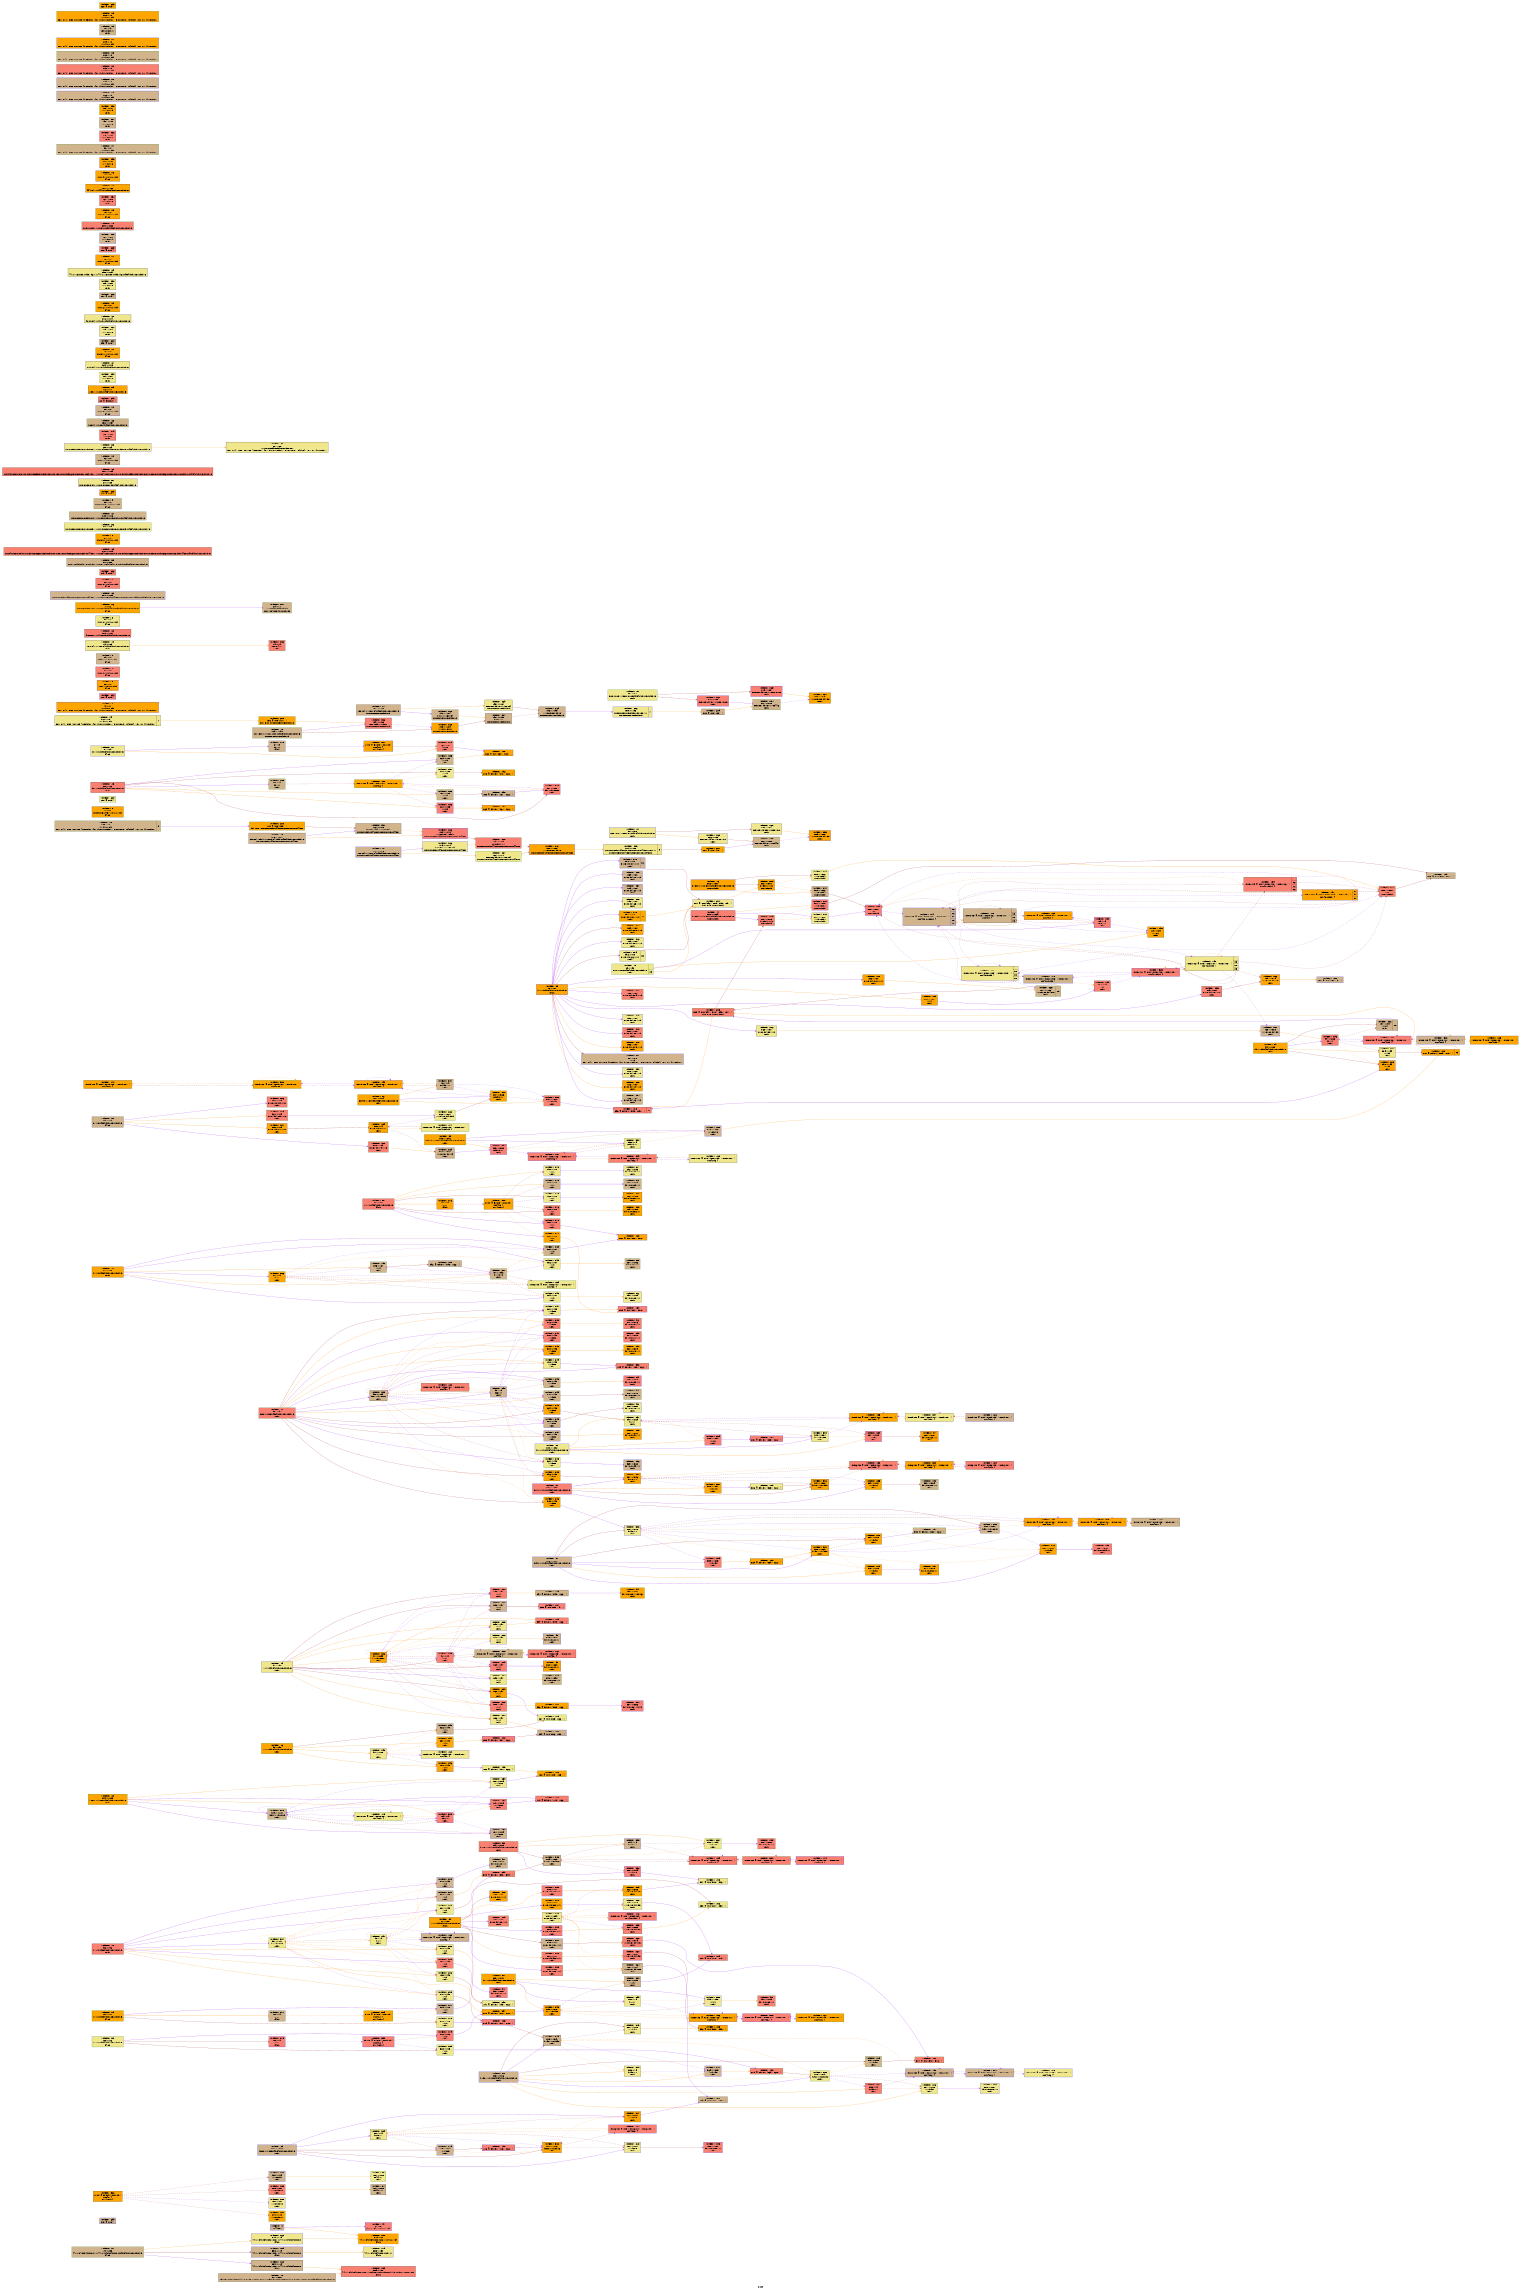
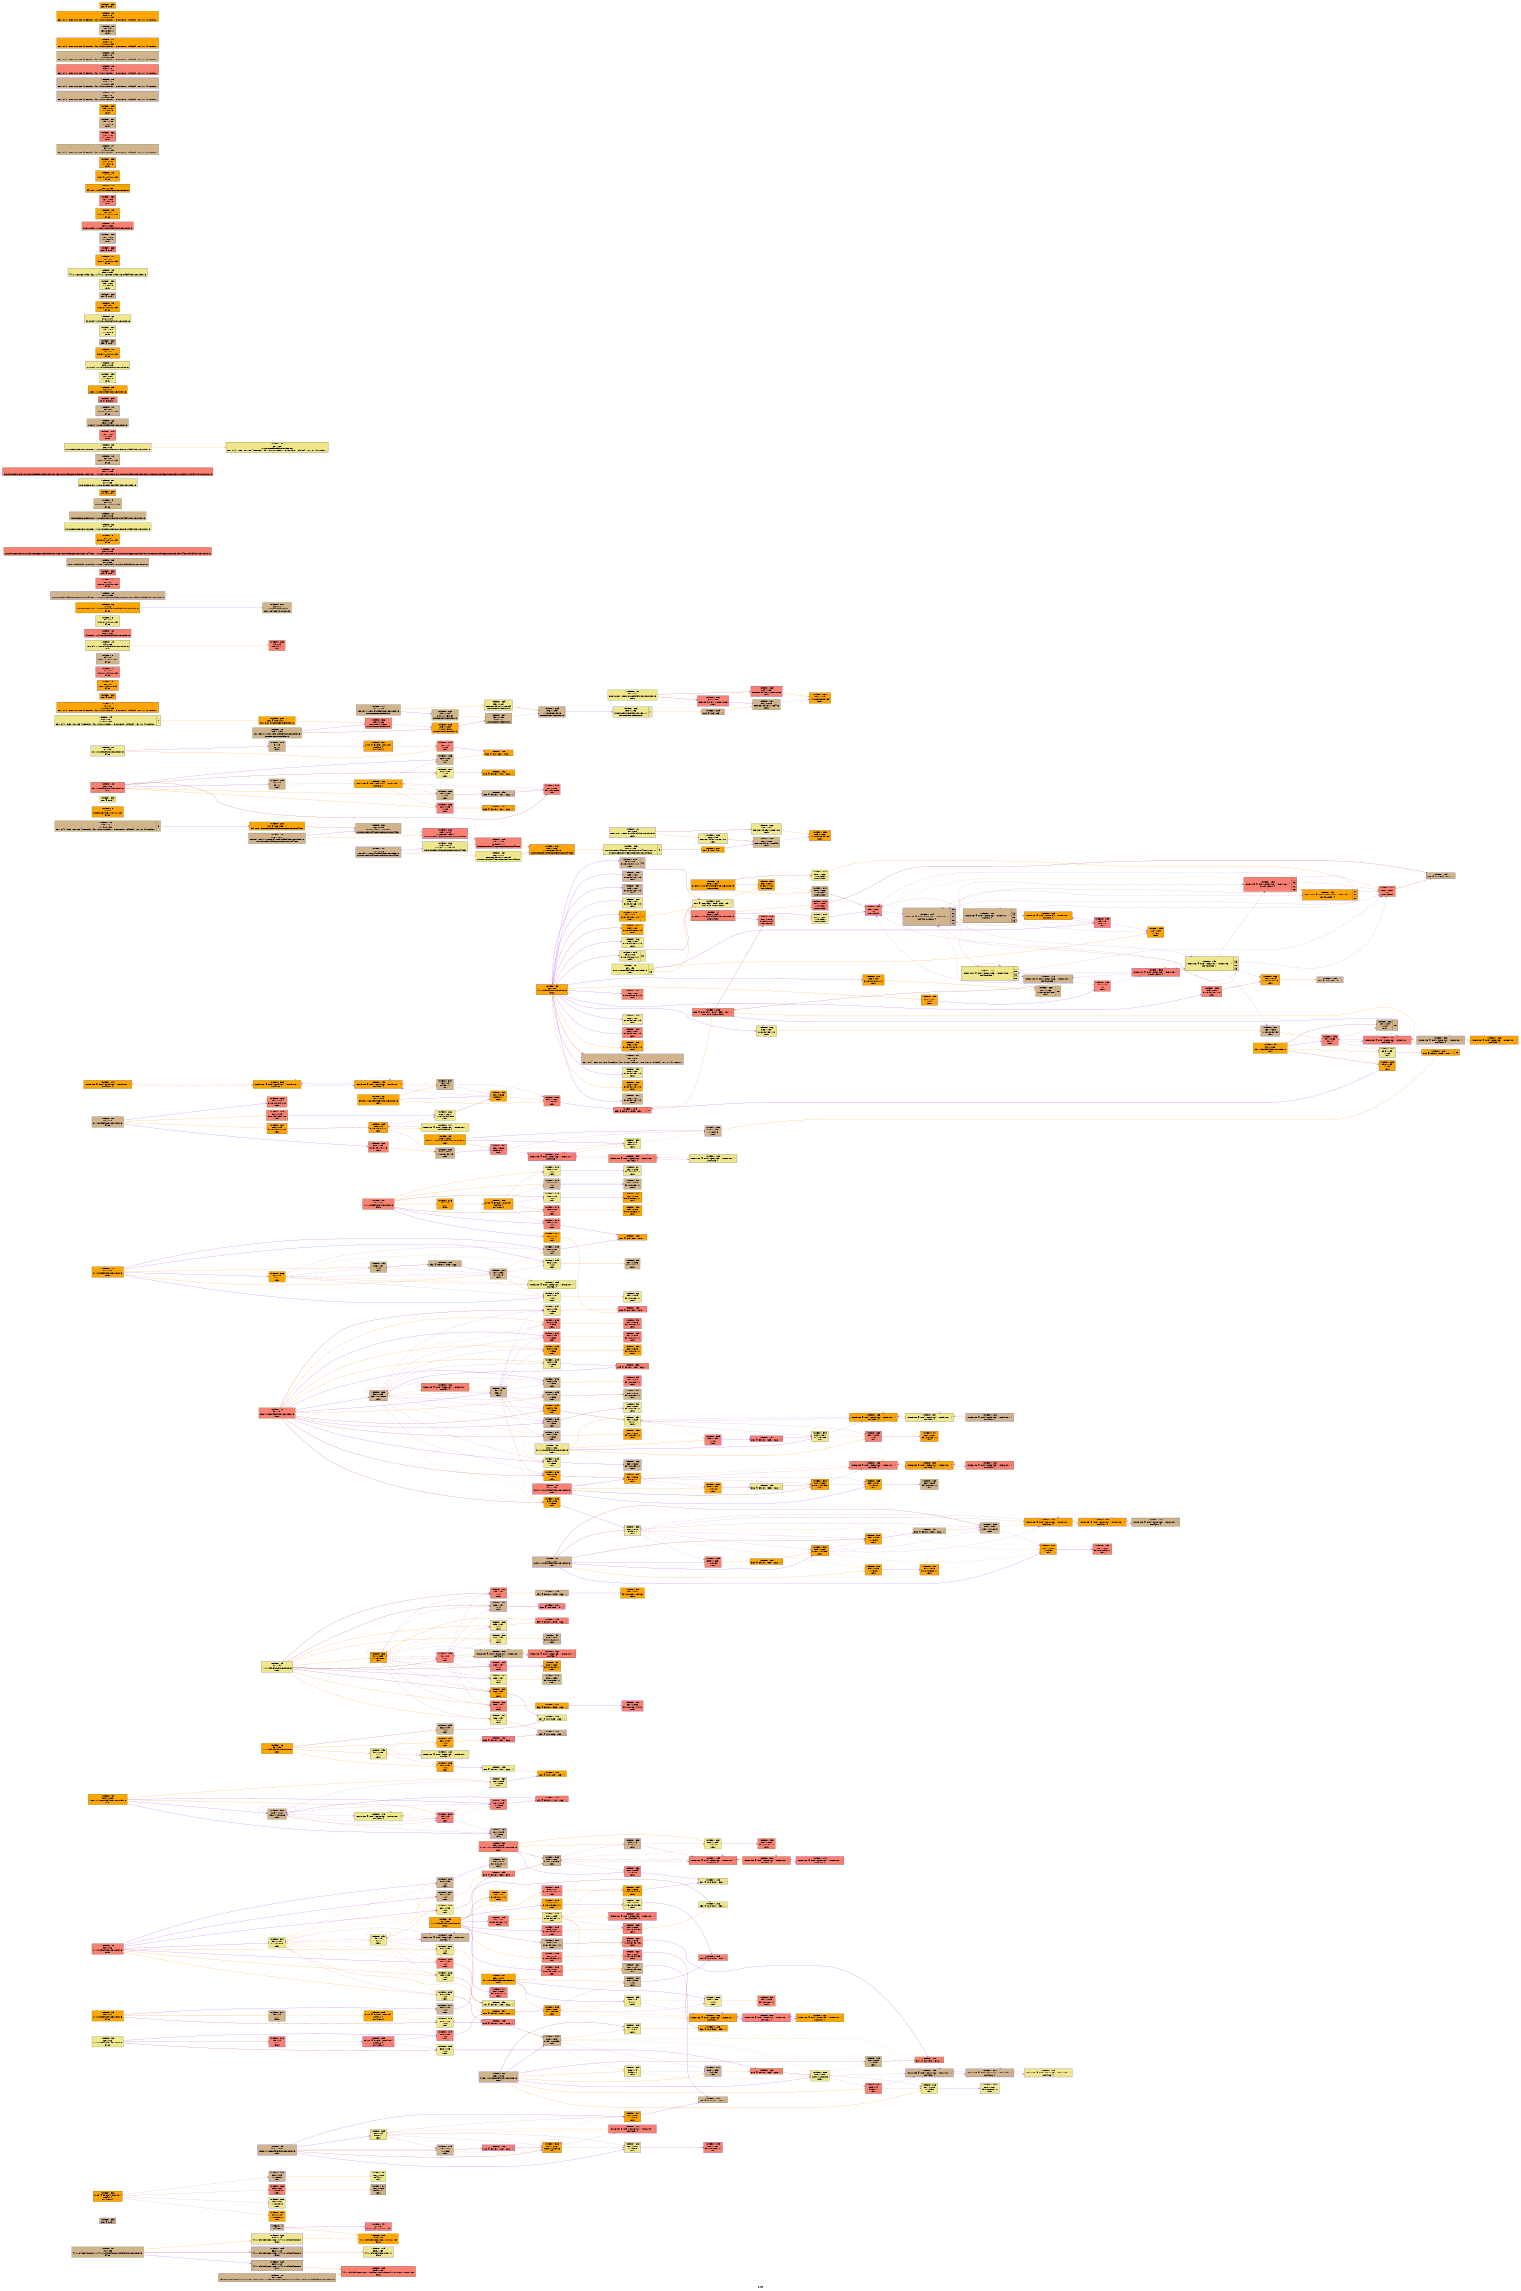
node "NodeID: 611": fillcolor salmon -> orange
